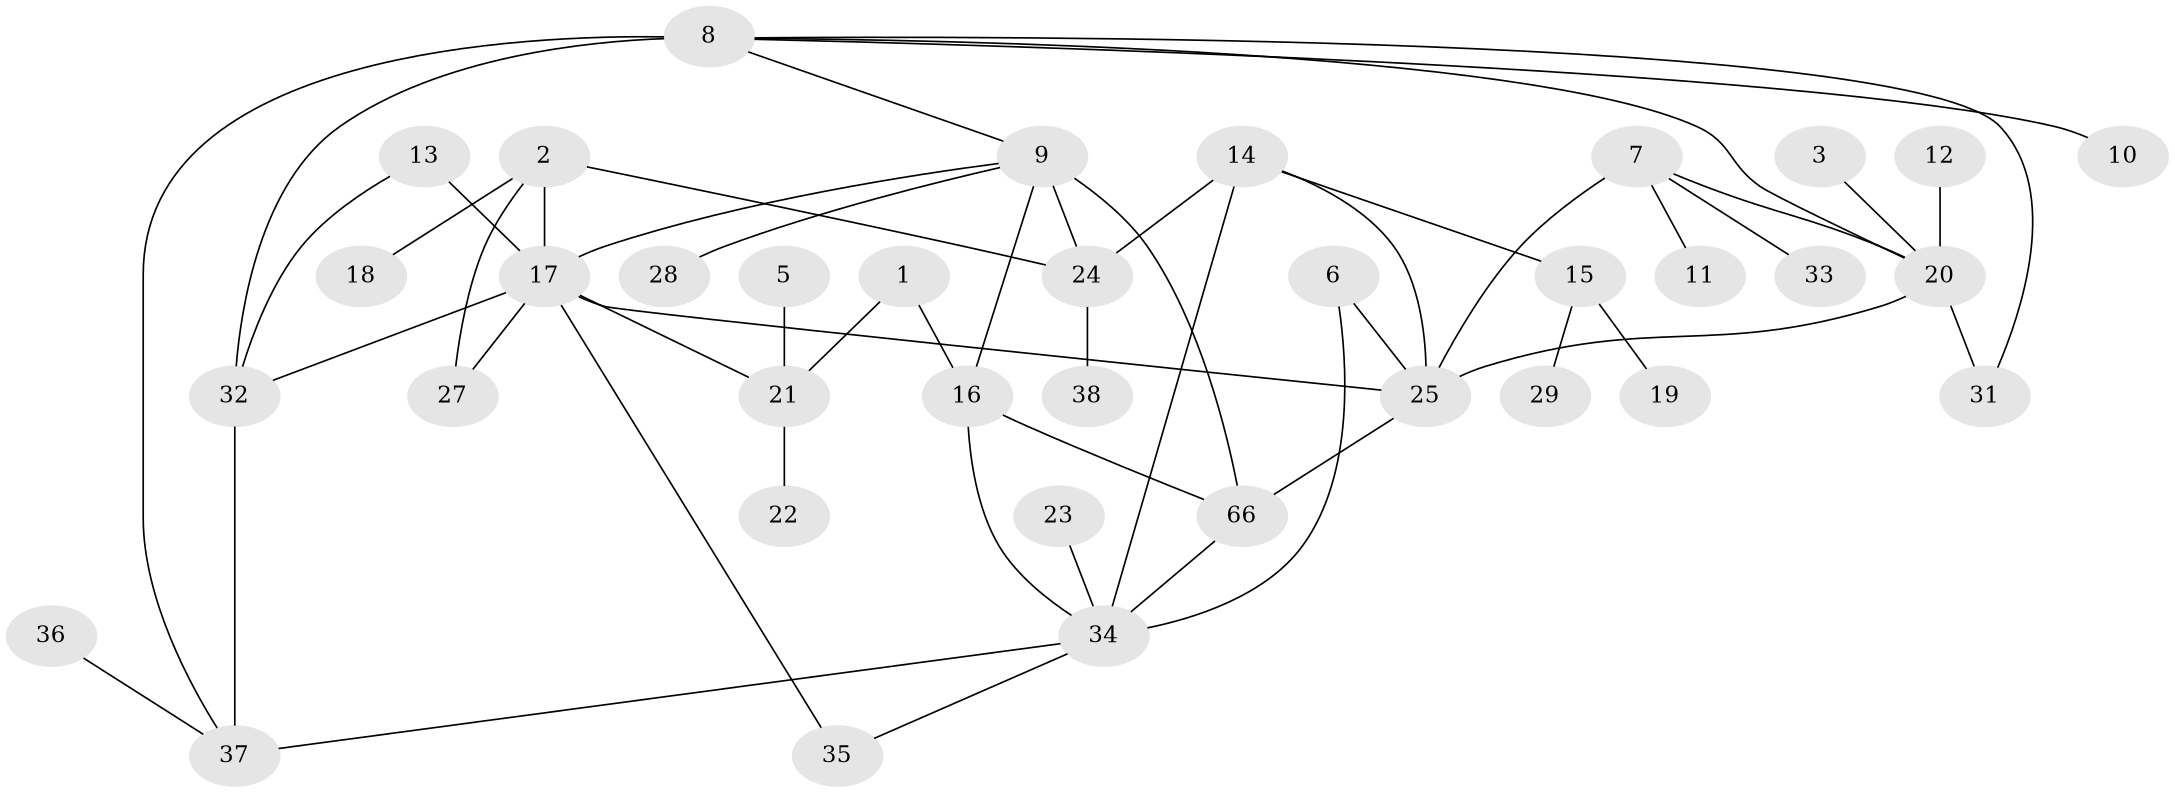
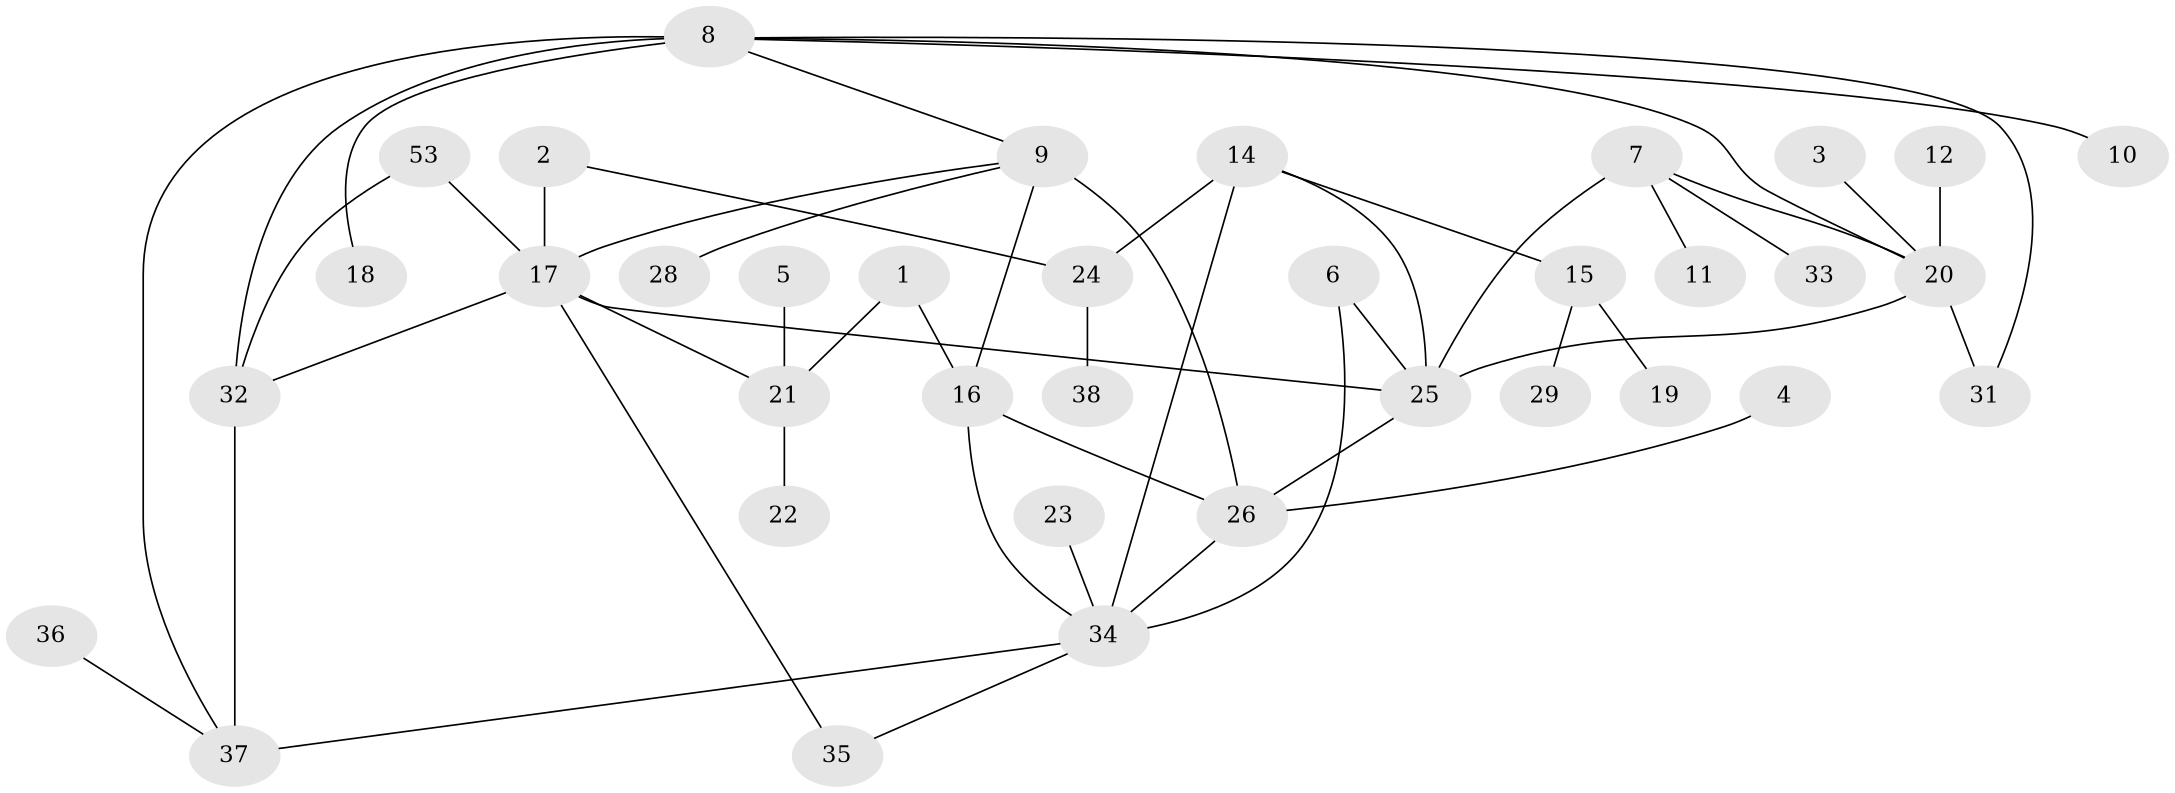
node "13": label "13" -> "53"
edge "9" -- "24": removed
edge "2" -- "18": now "8" -- "18"
node "27": removed
node "4": added
node "66": label "66" -> "26"
